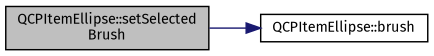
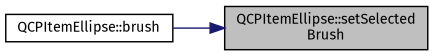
edge "QCPItemEllipse::setSelected Brush" -> "QCPItemEllipse::brush": reversed
